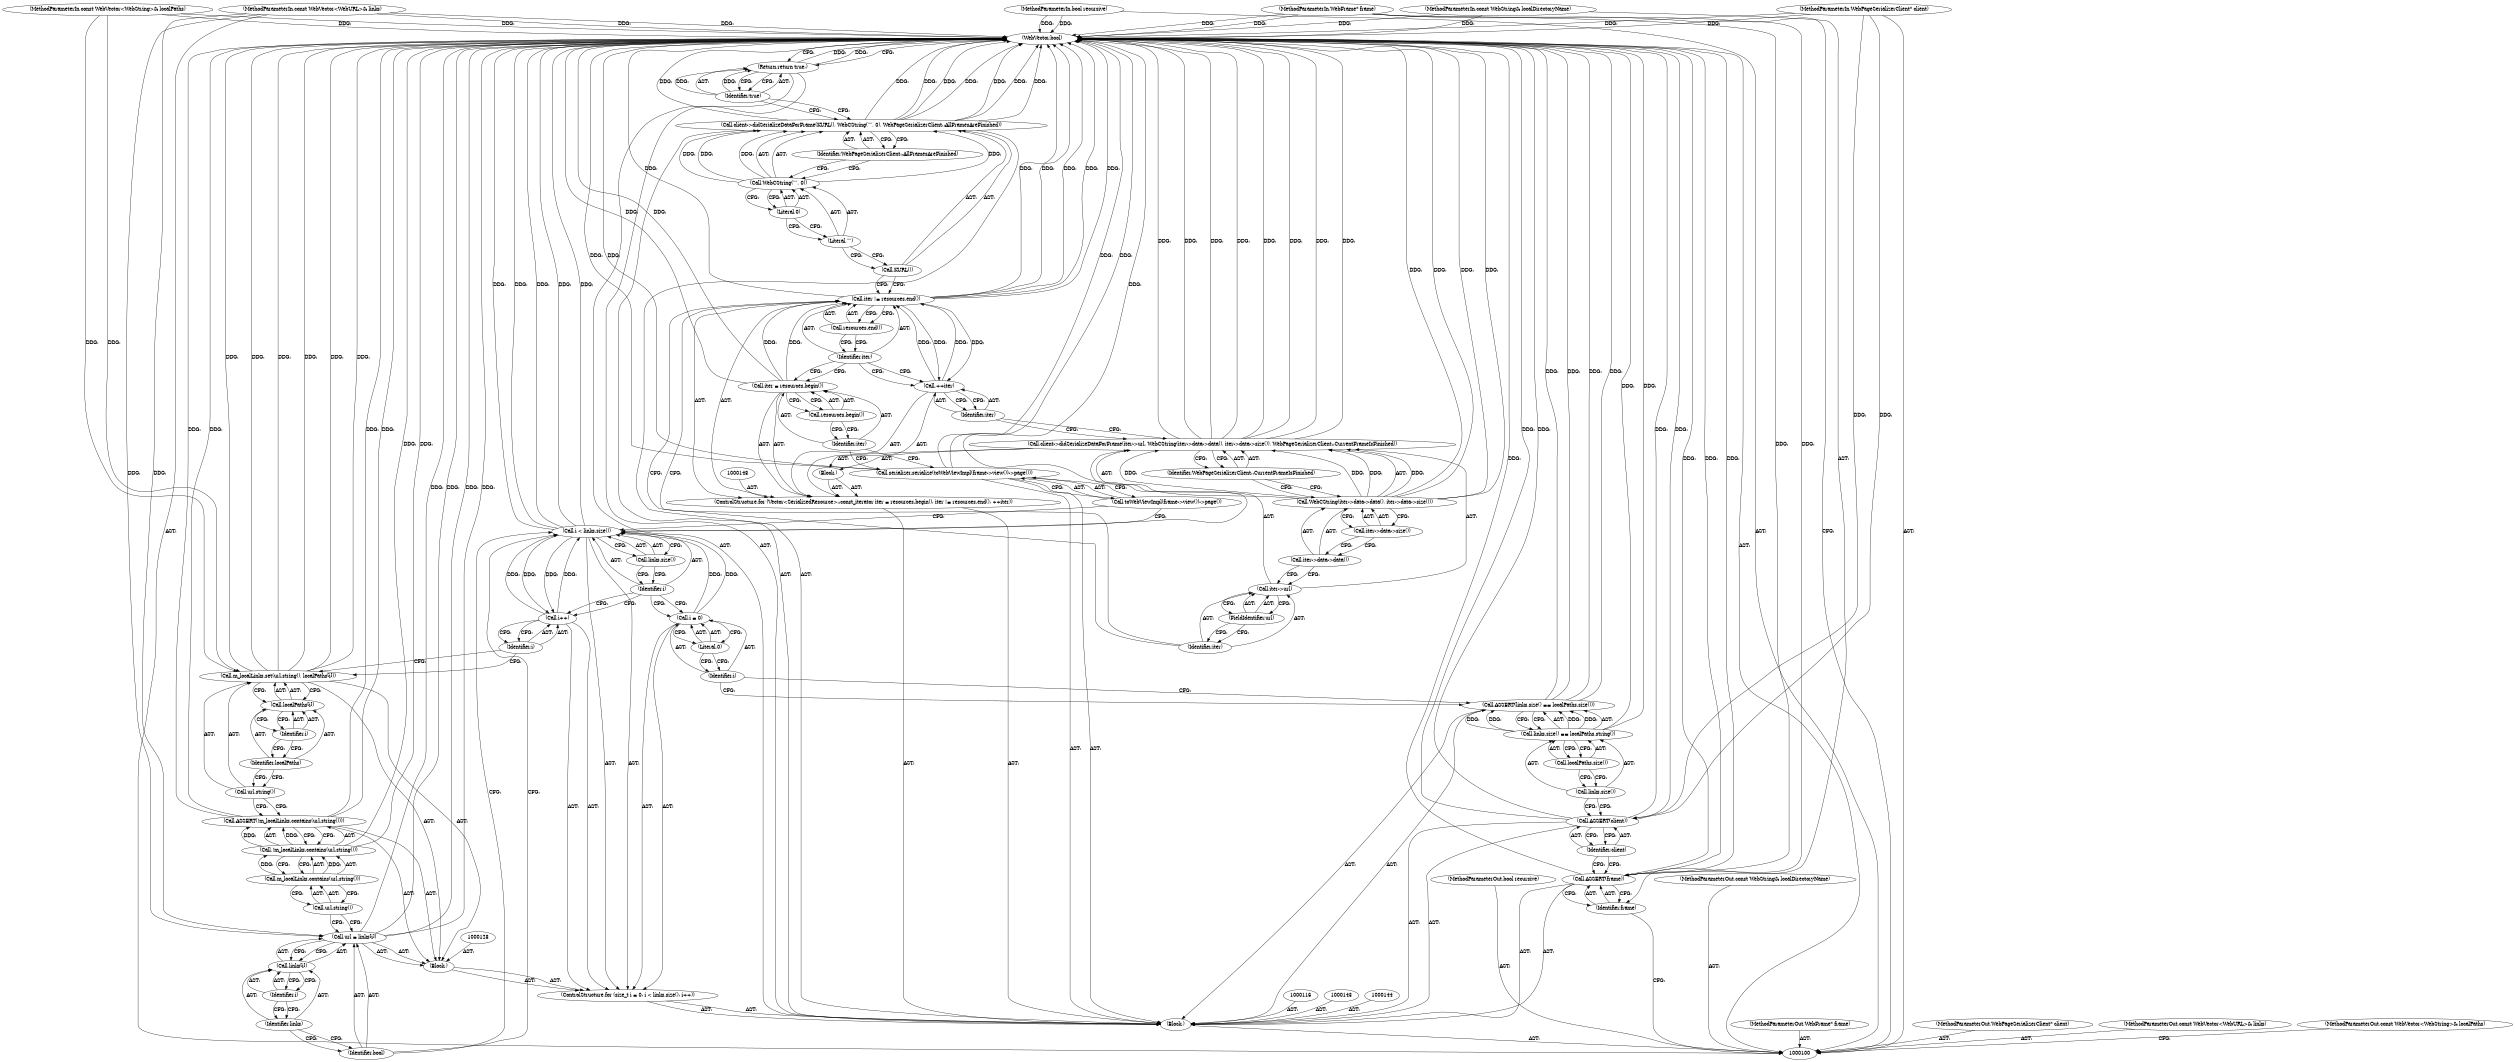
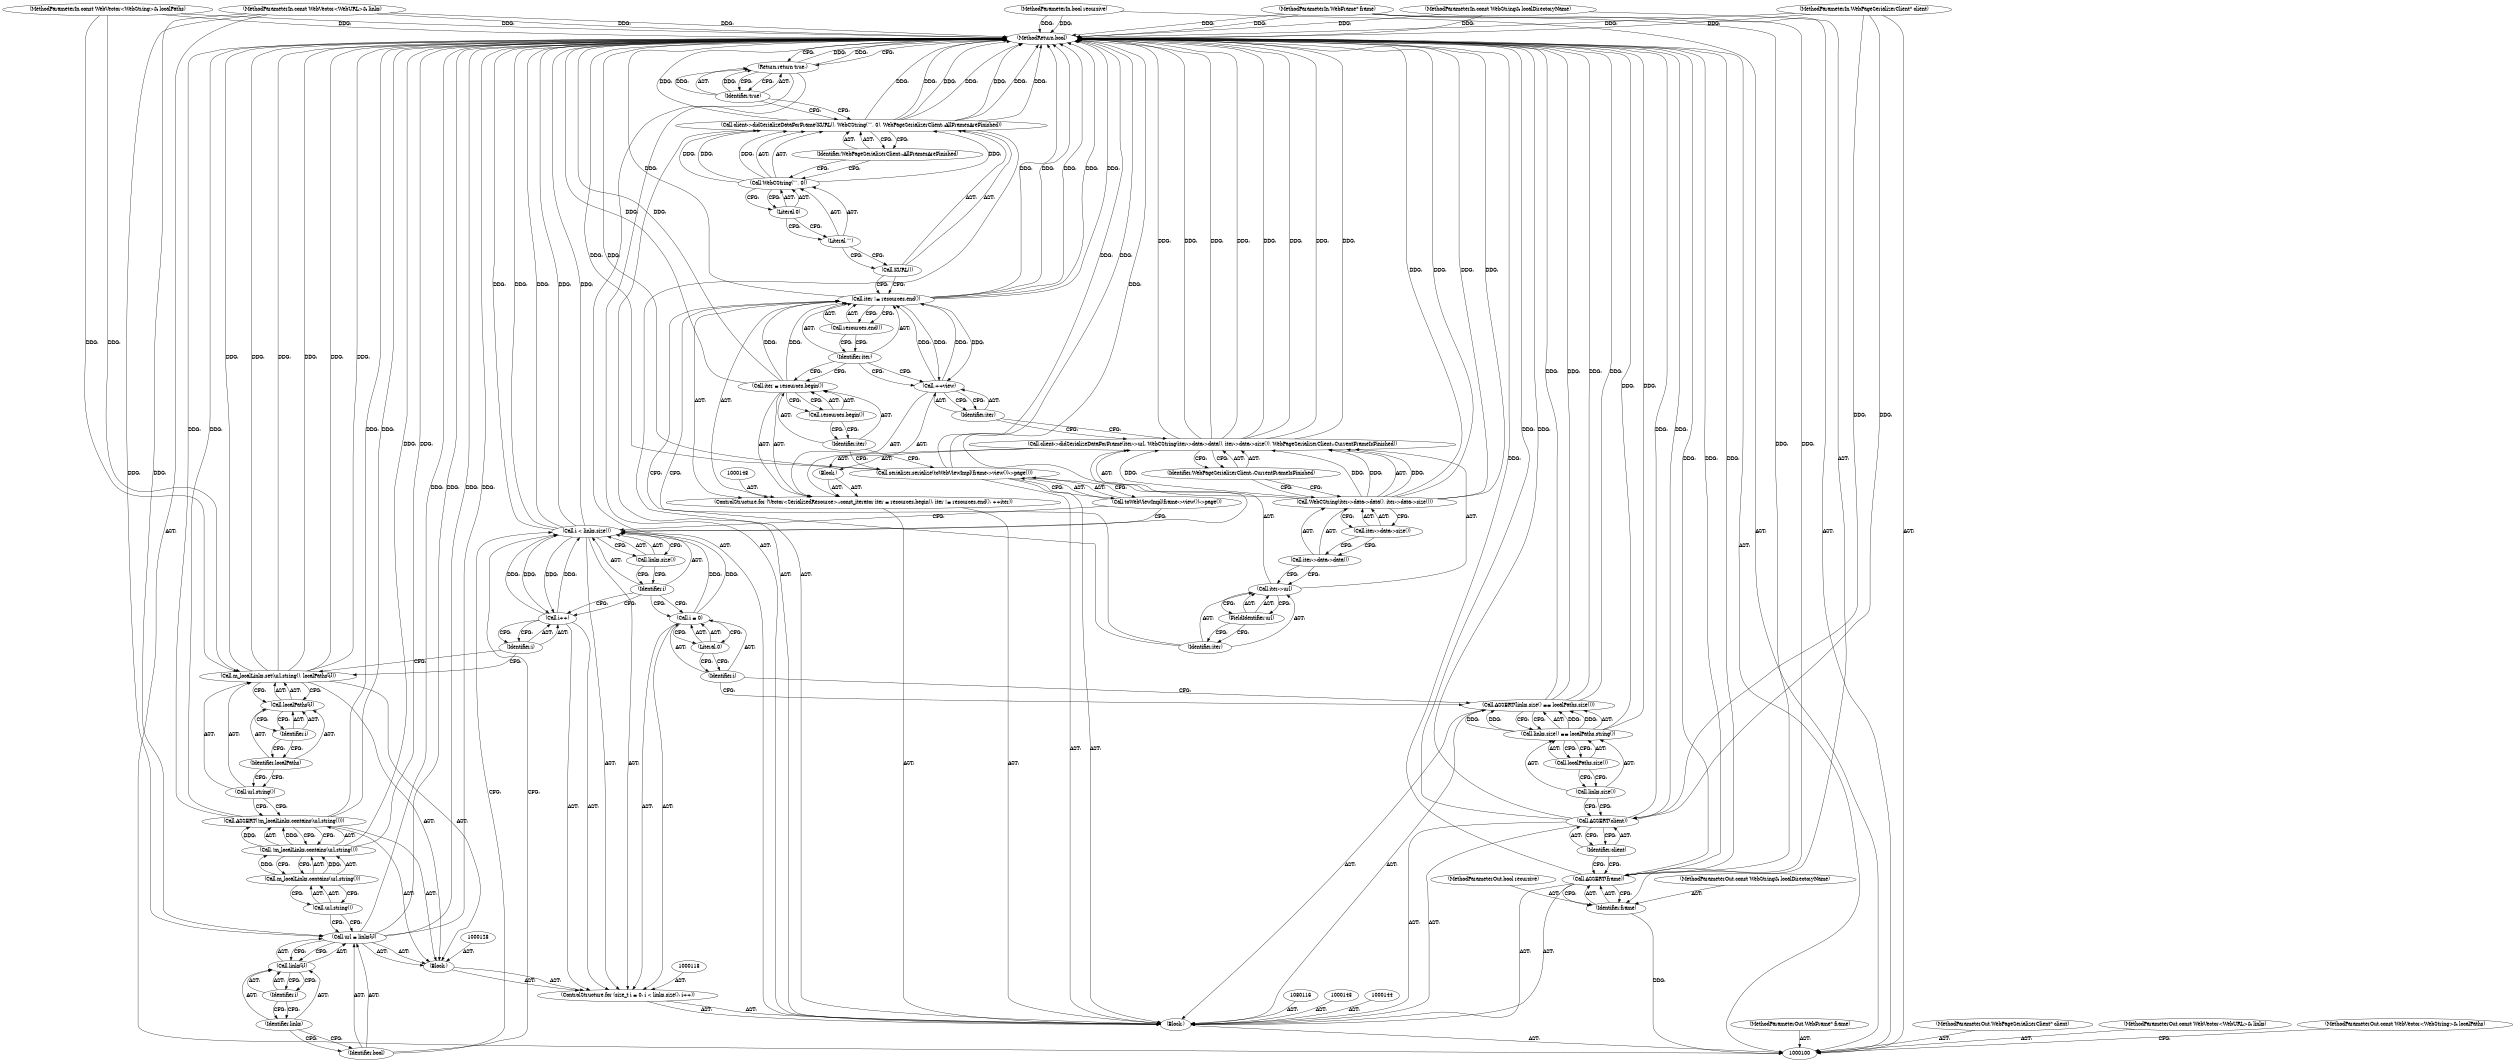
node "(WebVector,bool)": label "(WebVector,bool)" -> "(MethodReturn,bool)"
node "(Call,++iter)": label "(Call,++iter)" -> "(Call,++view)"
edge "(MethodParameterIn,WebFrame* frame)" -> "1000100": label "CFG: " -> "AST: "
node "1000118": added
edge "(Identifier,frame)" -> "1000100": label "CFG: " -> "DDG: "
edge "(MethodParameterOut,const WebString& localDirectoryName)" -> "1000100": now "(MethodParameterOut,const WebString& localDirectoryName)" -> "(Identifier,frame)"
node "1000116": label "1000116" -> "1080116"
edge "(MethodParameterOut,bool recursive)" -> "1000100": now "(MethodParameterOut,bool recursive)" -> "(Identifier,frame)"
